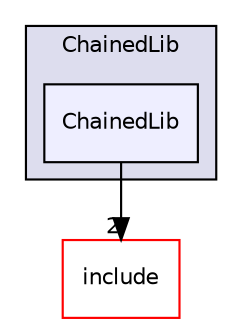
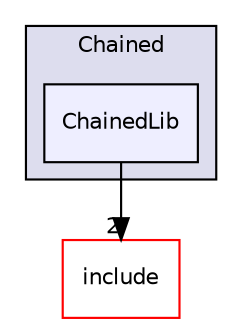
cluster "ChainedLib": label "ChainedLib" -> "Chained"
